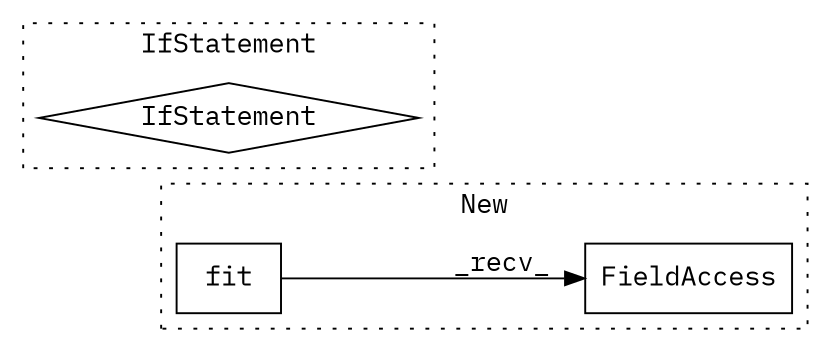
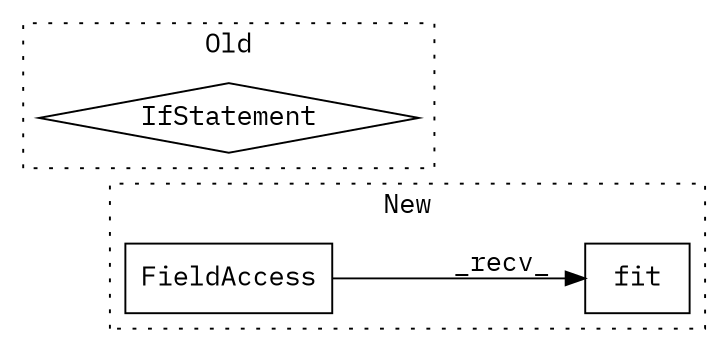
cluster "IfStatement": label "IfStatement" -> "Old"
edge "fit" -> "FieldAccess": reversed
